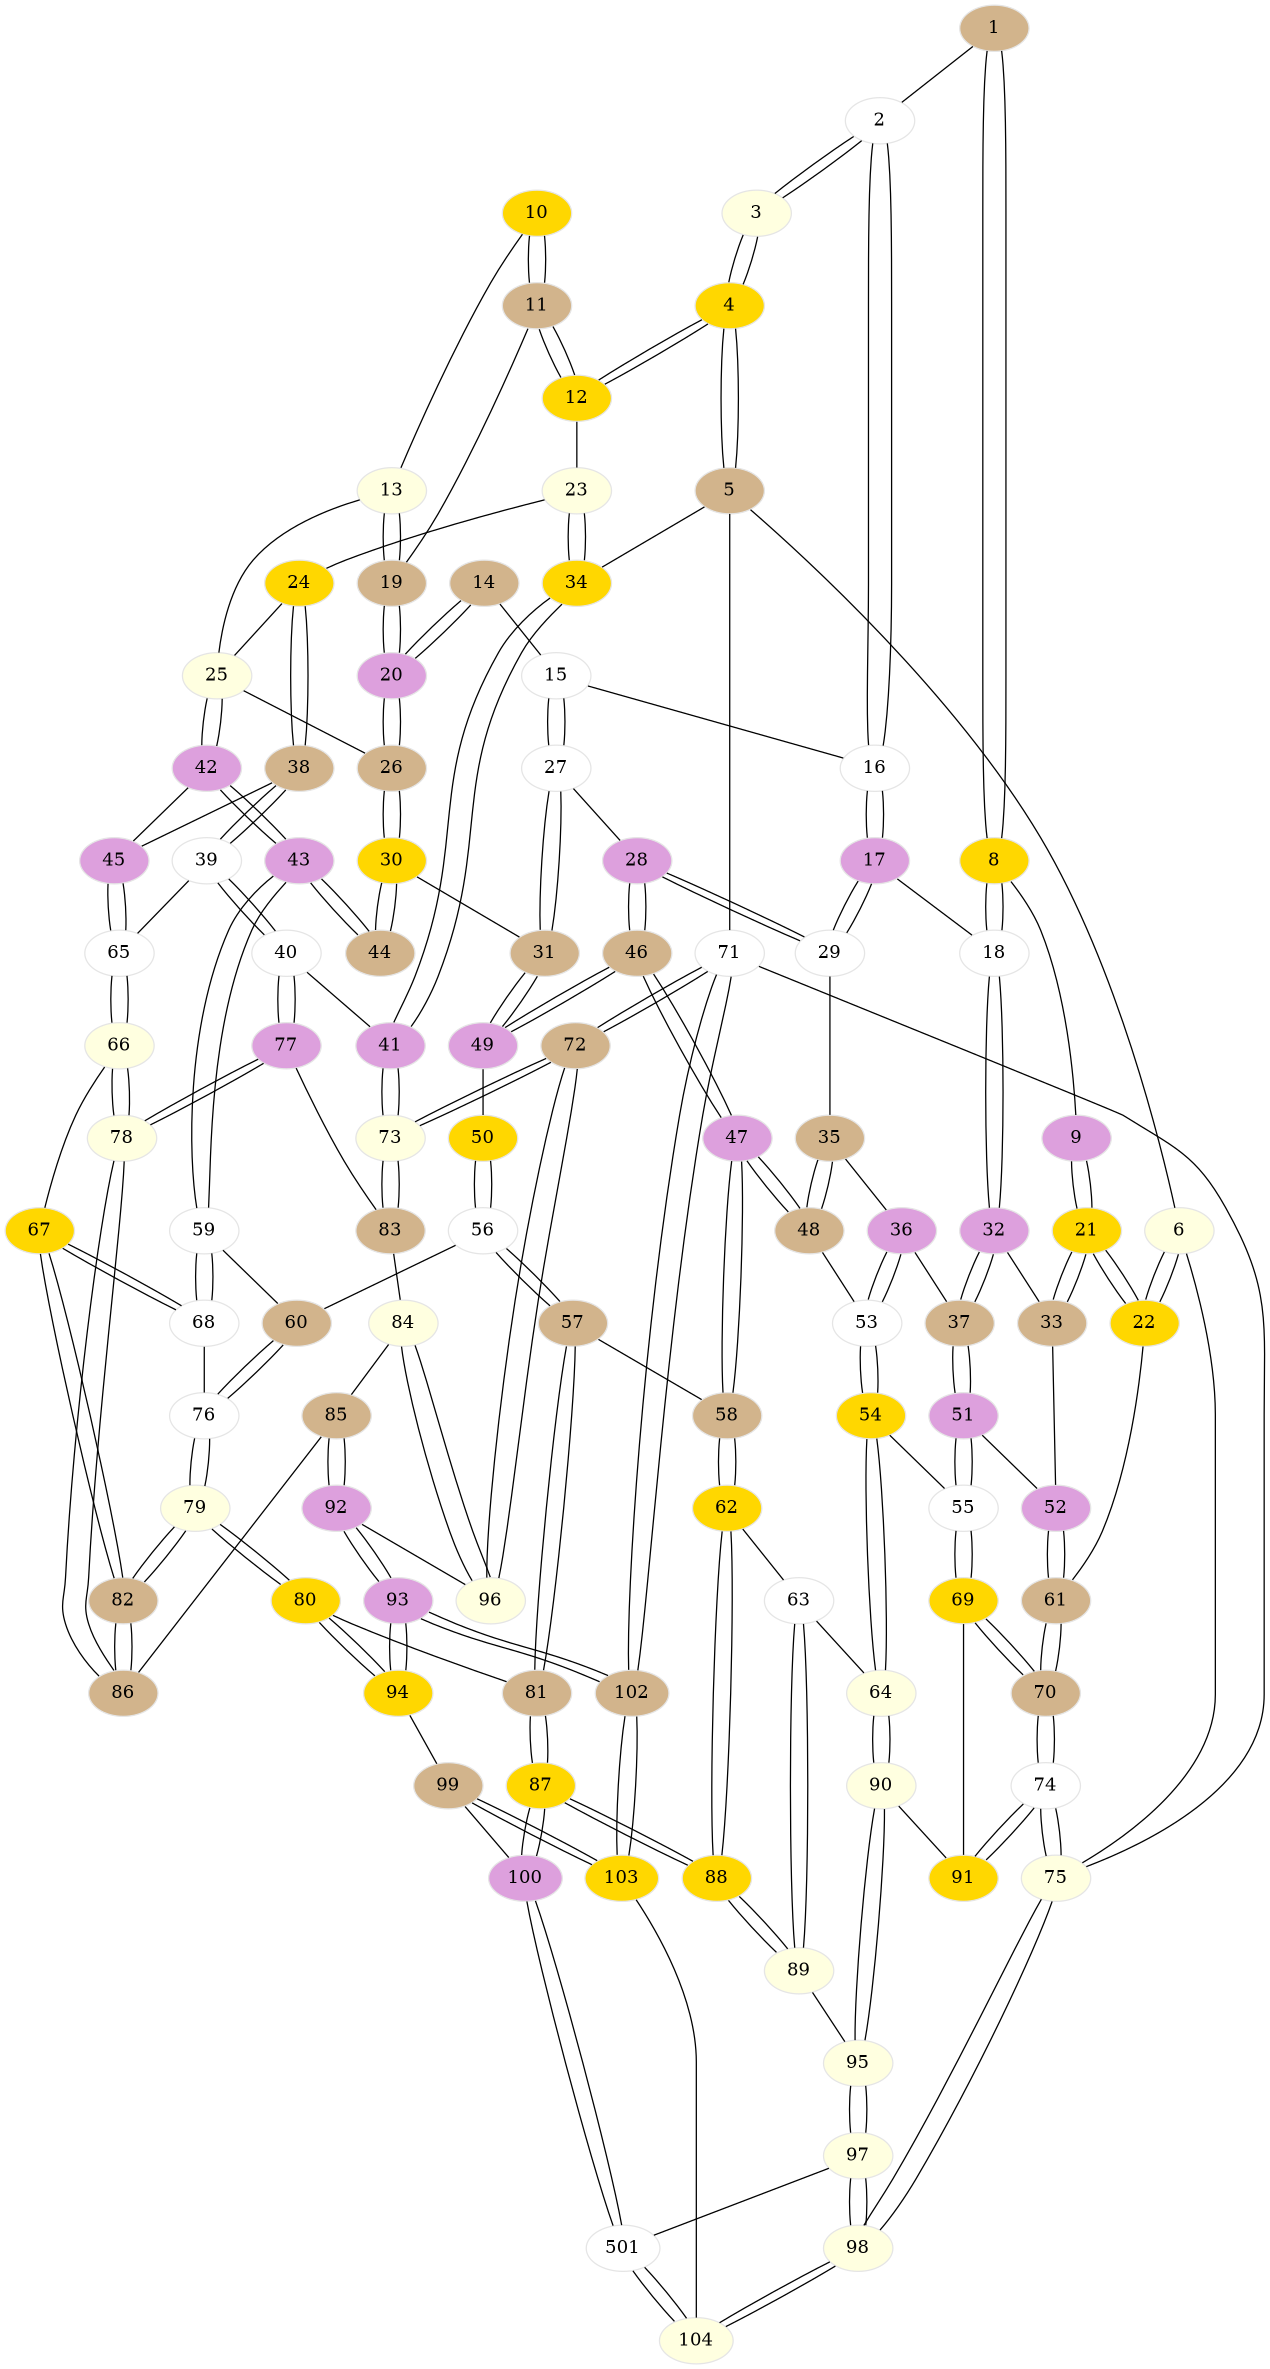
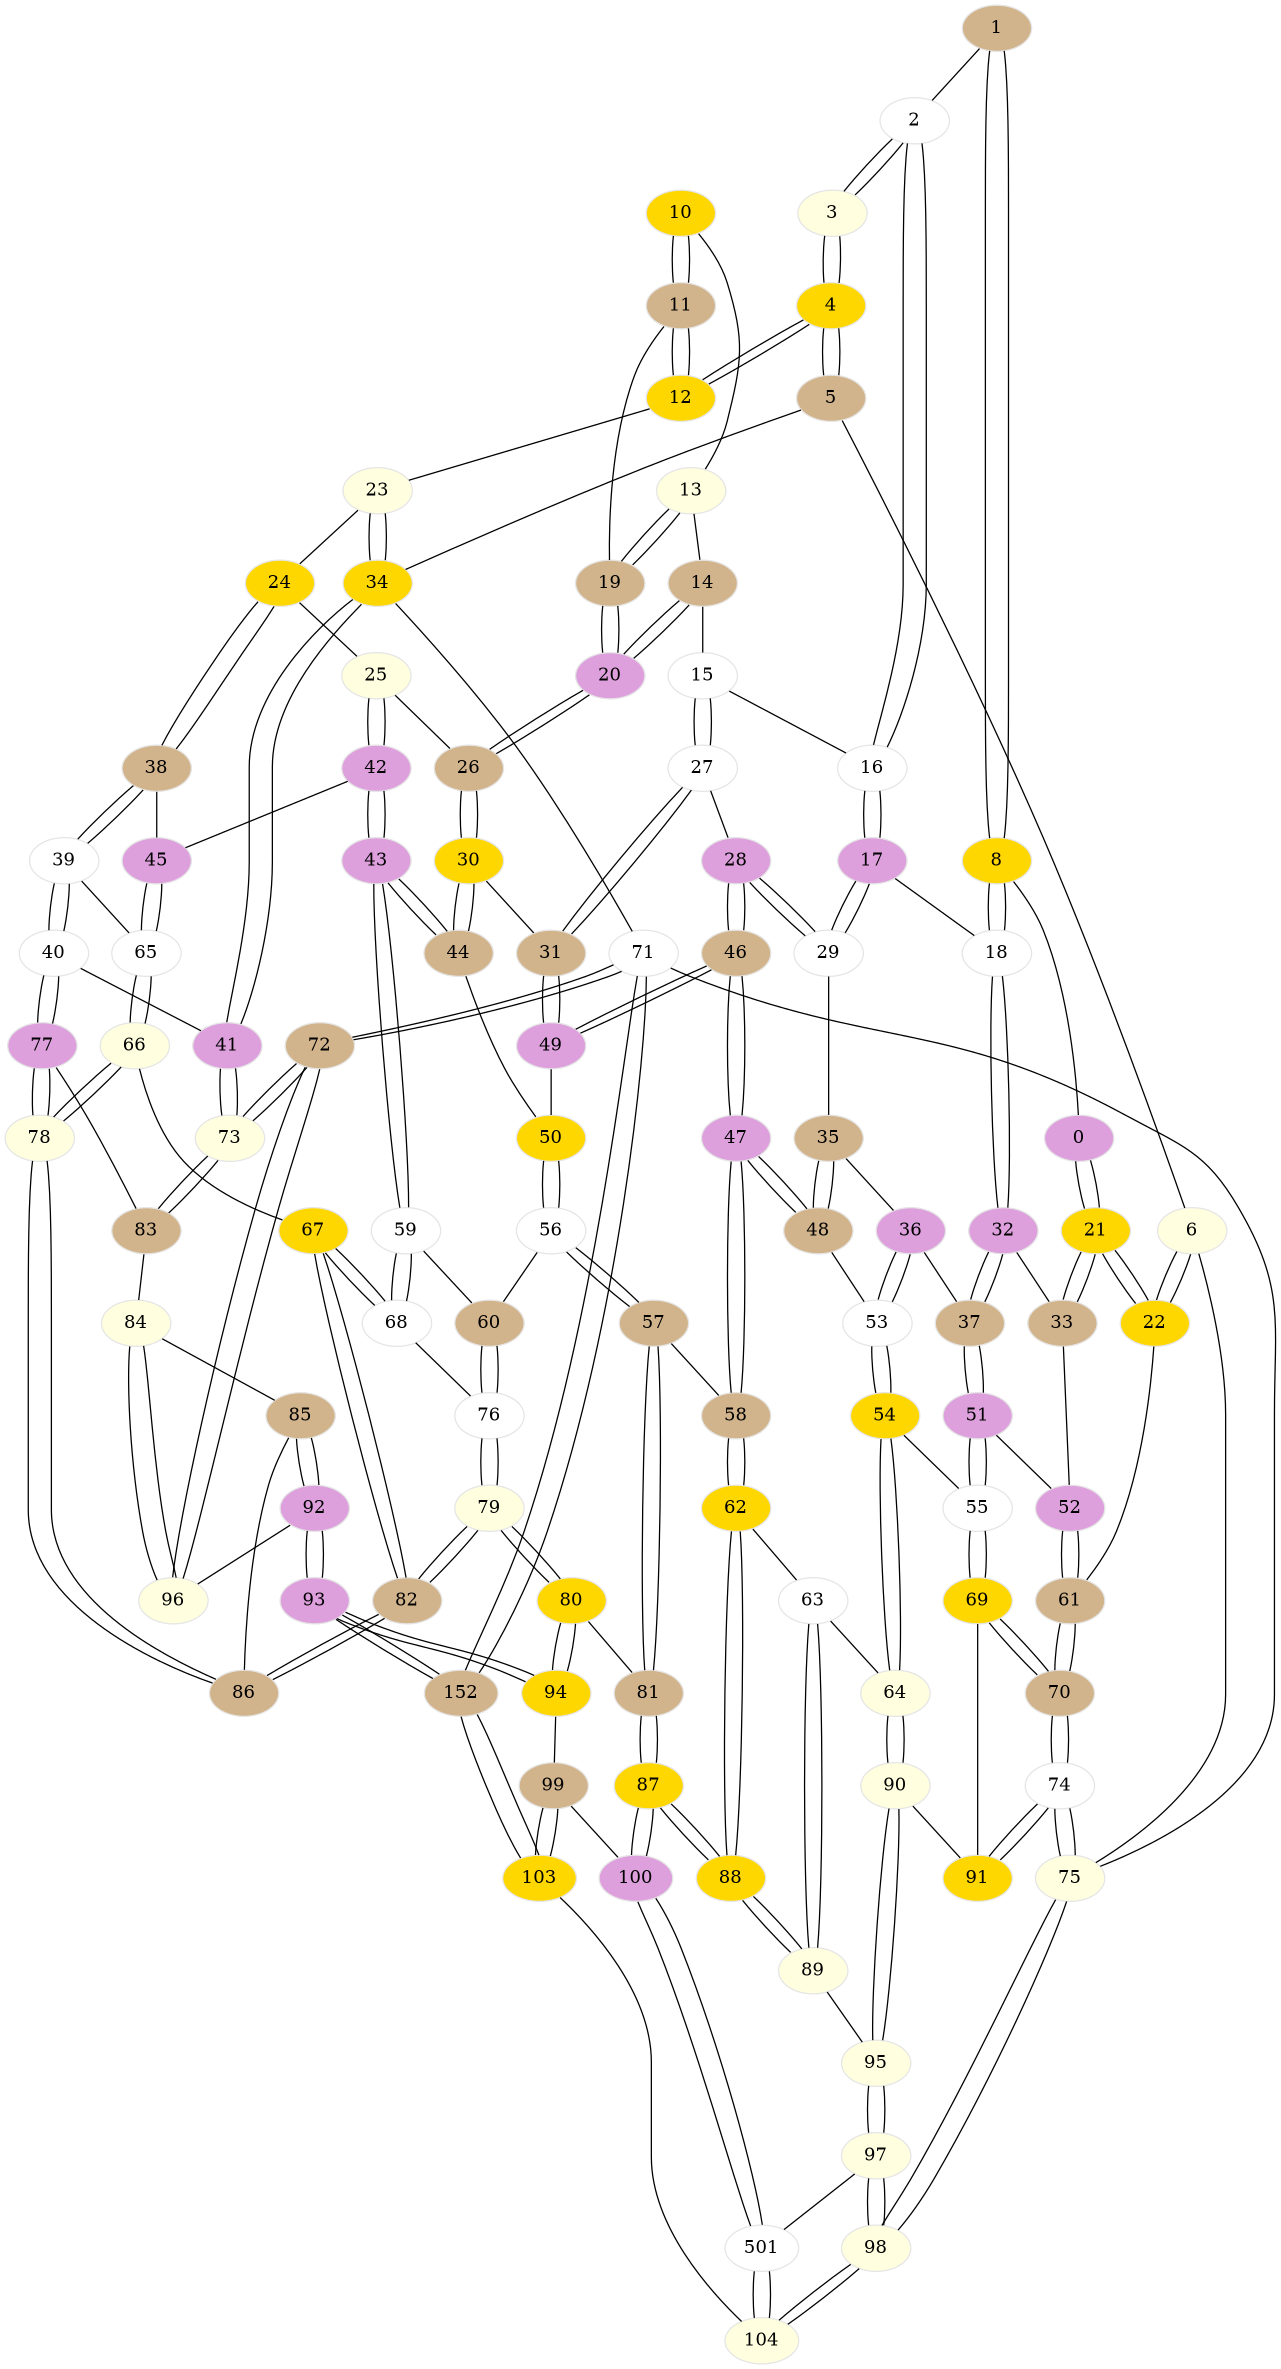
edge "13" -- "25": now "13" -- "14"
edge "5" -- "71": now "34" -- "71"
edge "44" -- "50": added
node "9": label "9" -> "0"
node "102": label "102" -> "152"
